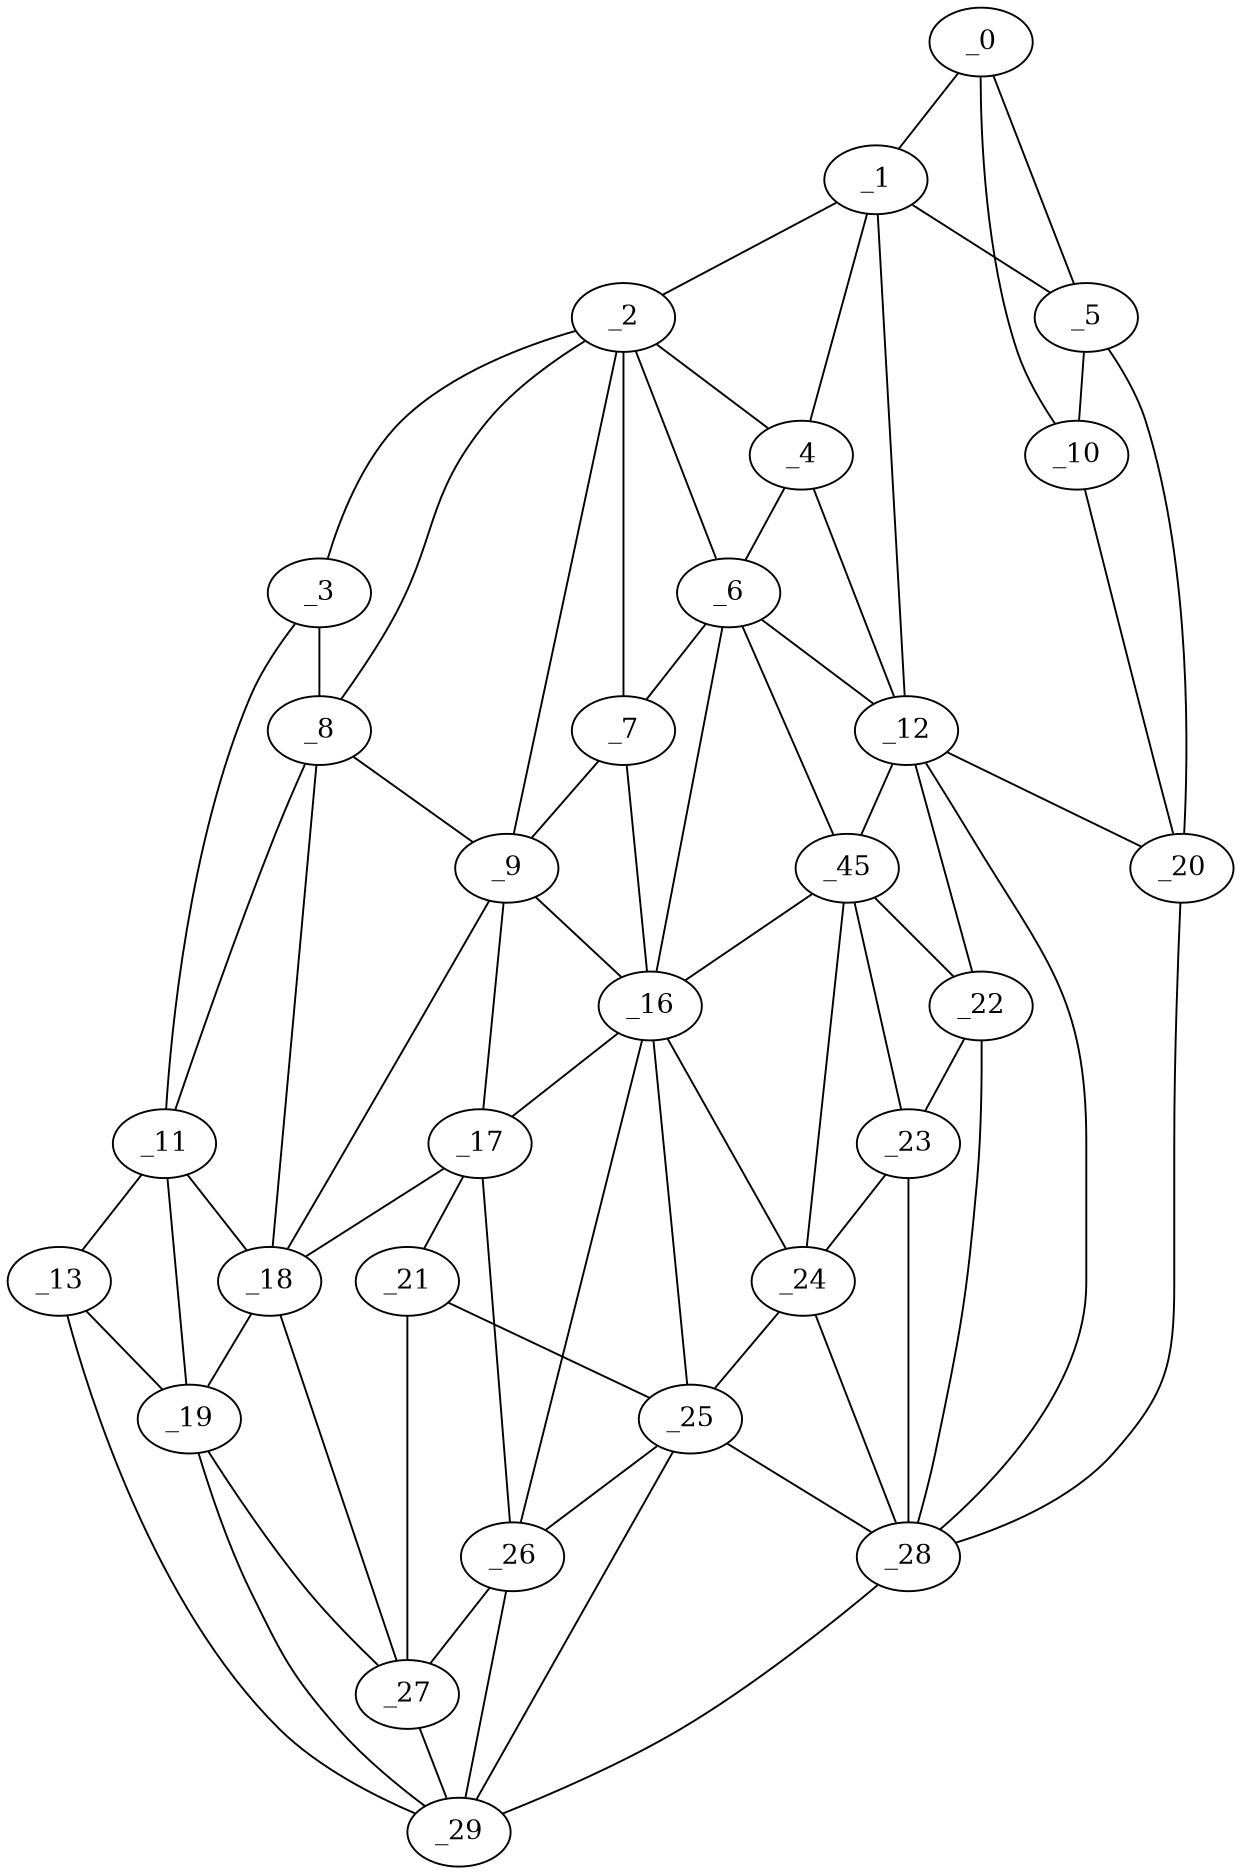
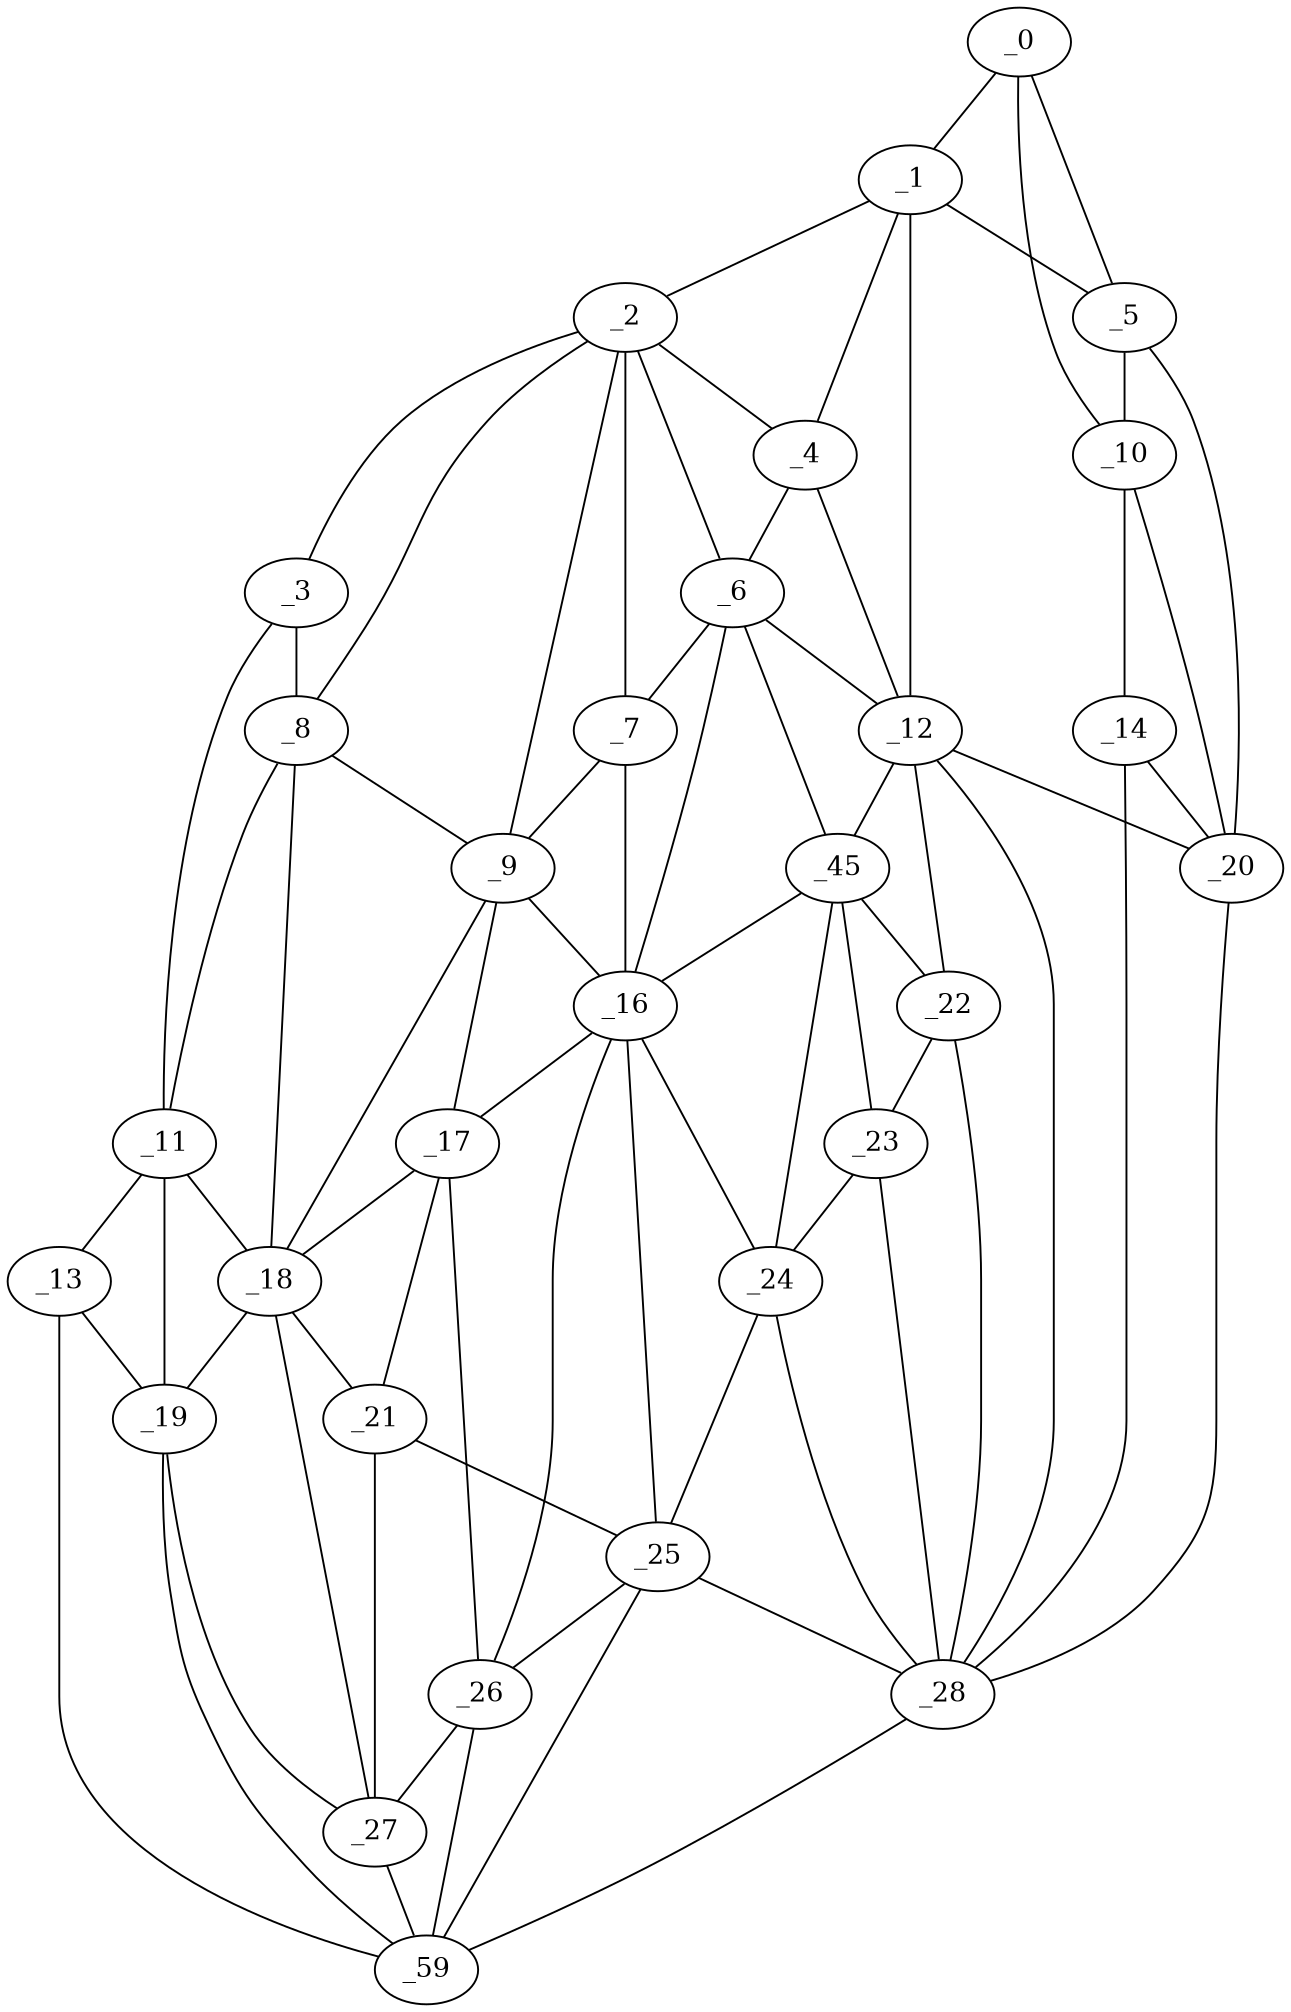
node "_14": added
edge "_18" -- "_21": added
node "_29": label "_29" -> "_59"
